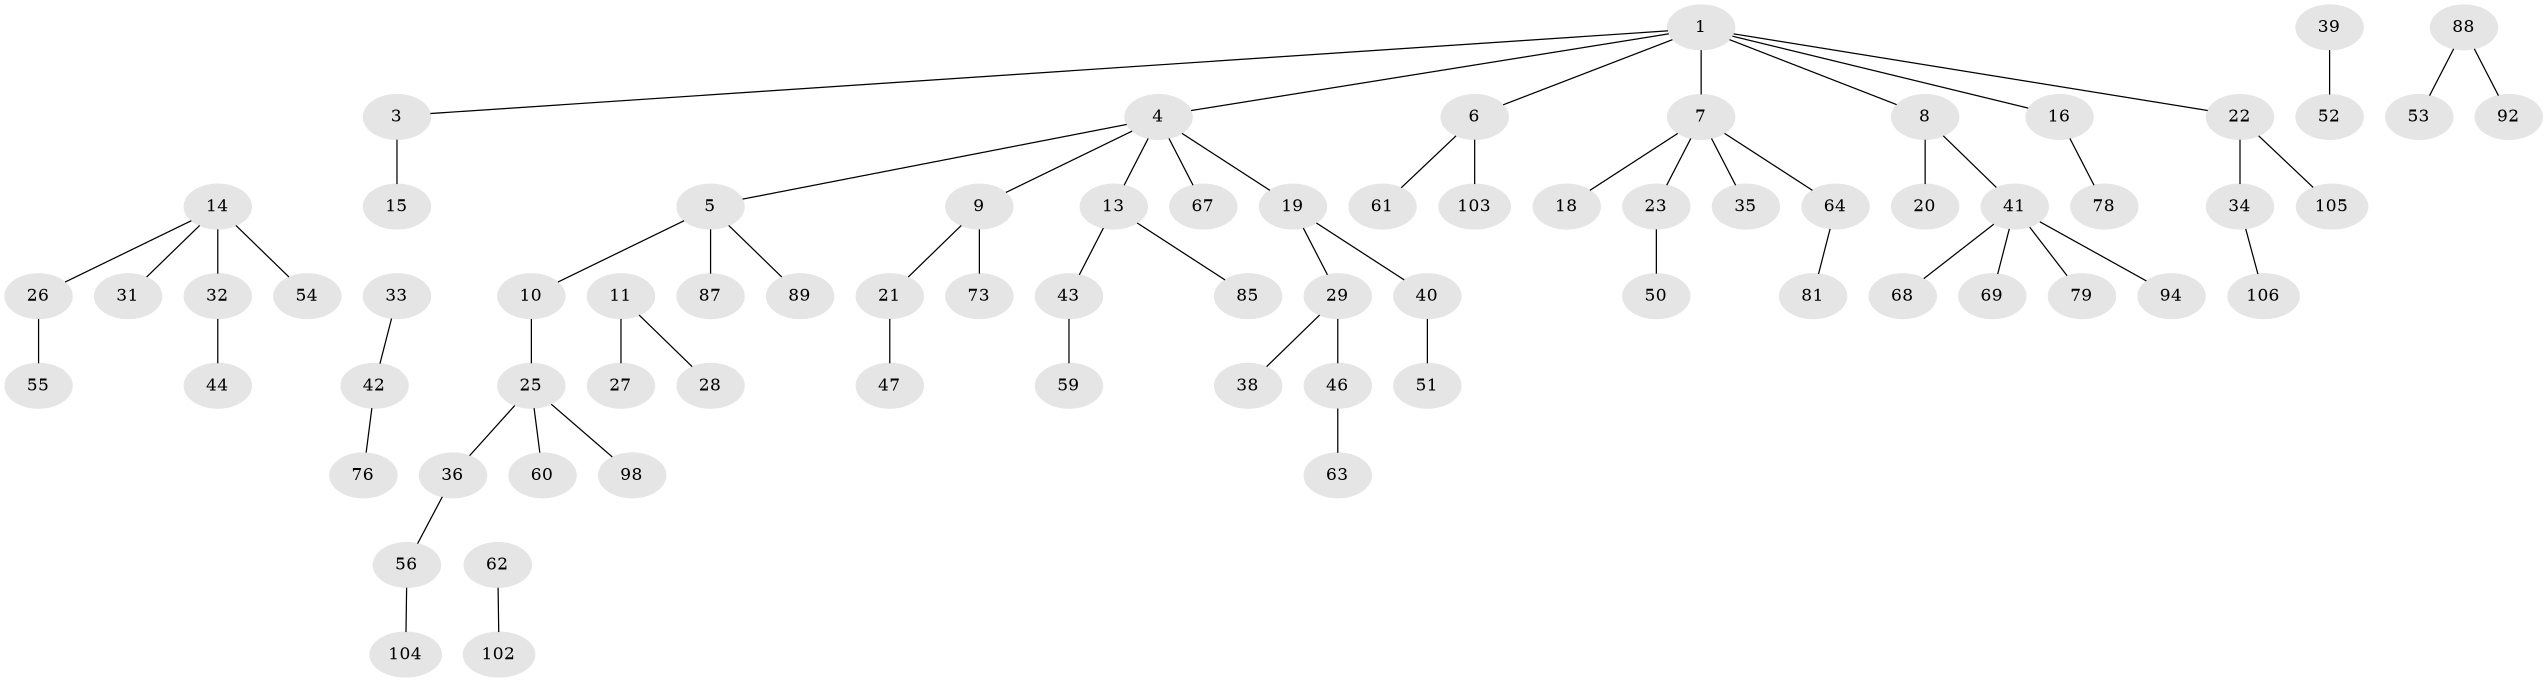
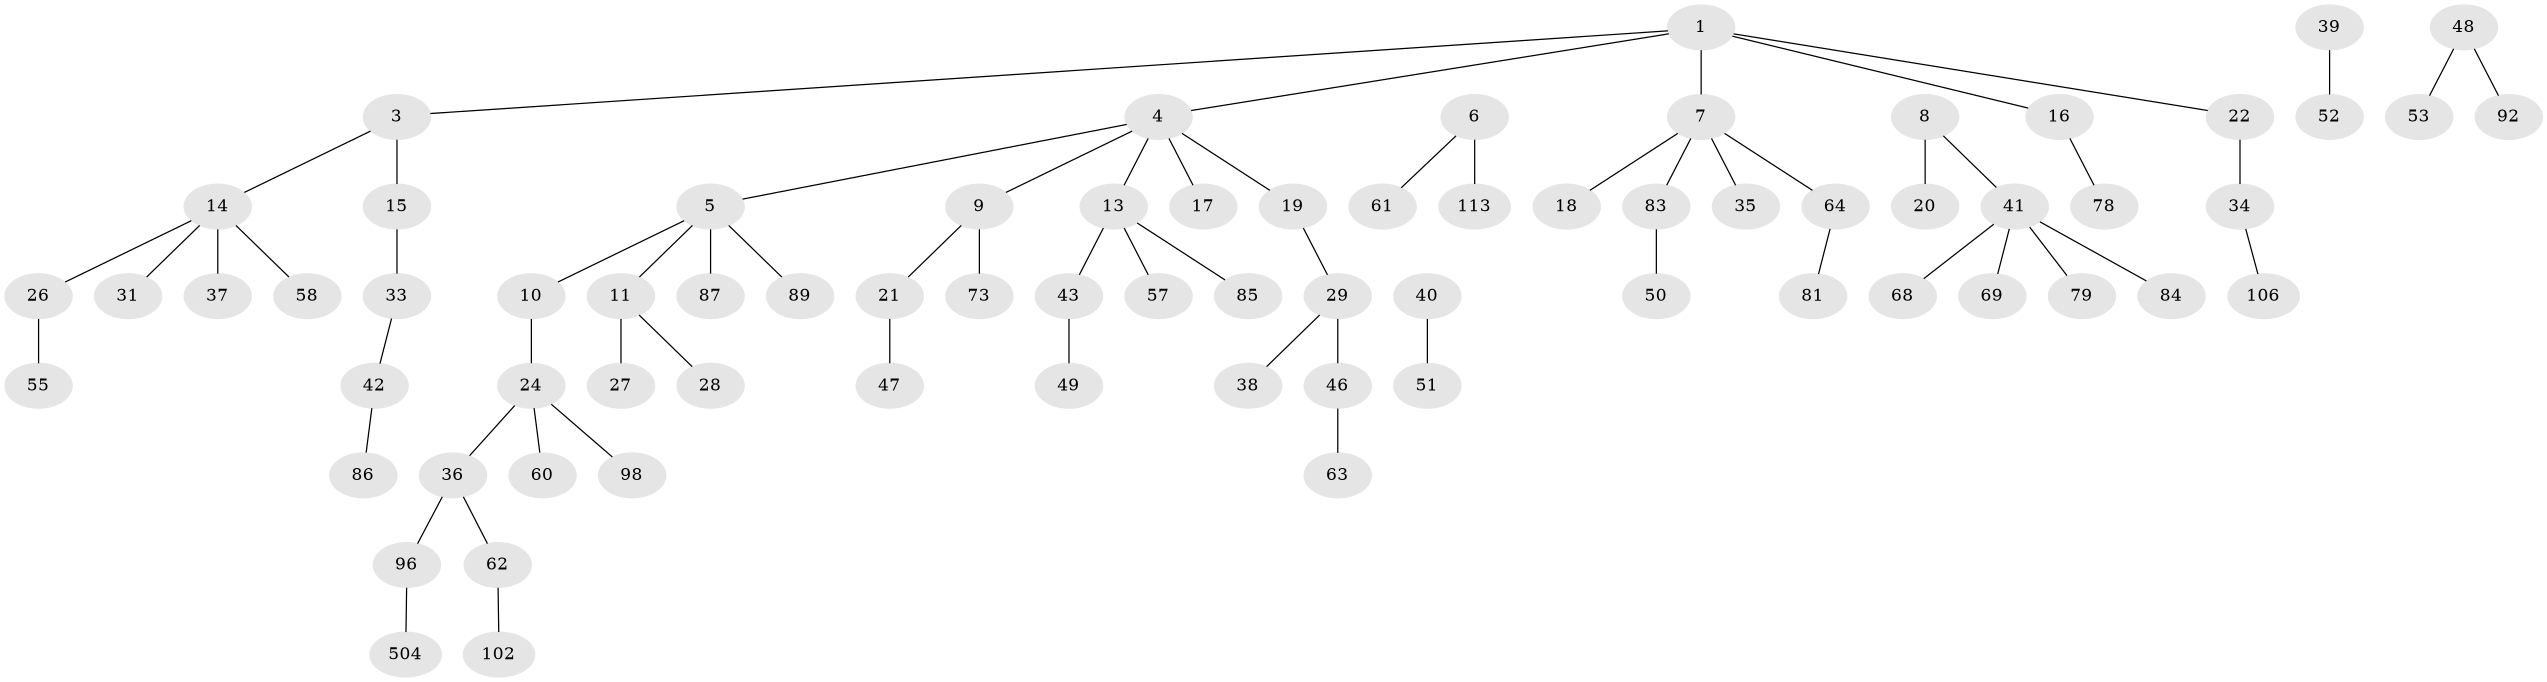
node "88": label "88" -> "48"
edge "1" -- "6": removed
edge "1" -- "8": removed
edge "3" -- "14": added
node "67": label "67" -> "17"
node "103": label "103" -> "113"
node "23": label "23" -> "83"
node "105": removed
edge "5" -- "11": added
edge "19" -- "40": removed
edge "15" -- "33": added
node "32": label "32" -> "37"
node "54": label "54" -> "58"
node "57": added
node "94": label "94" -> "84"
node "44": removed
node "25": label "25" -> "24"
node "59": label "59" -> "49"
node "76": label "76" -> "86"
edge "36" -- "62": added
node "56": label "56" -> "96"
node "104": label "104" -> "504"
